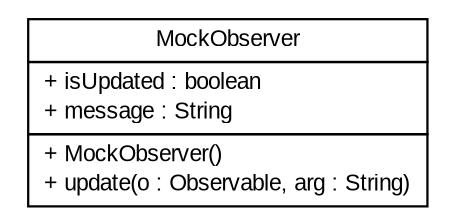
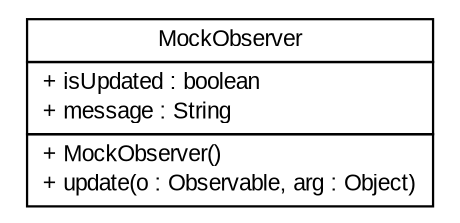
node "MockObserver": text "+ update(o : Observable, arg : String)" -> "+ update(o : Observable, arg : Object)"
